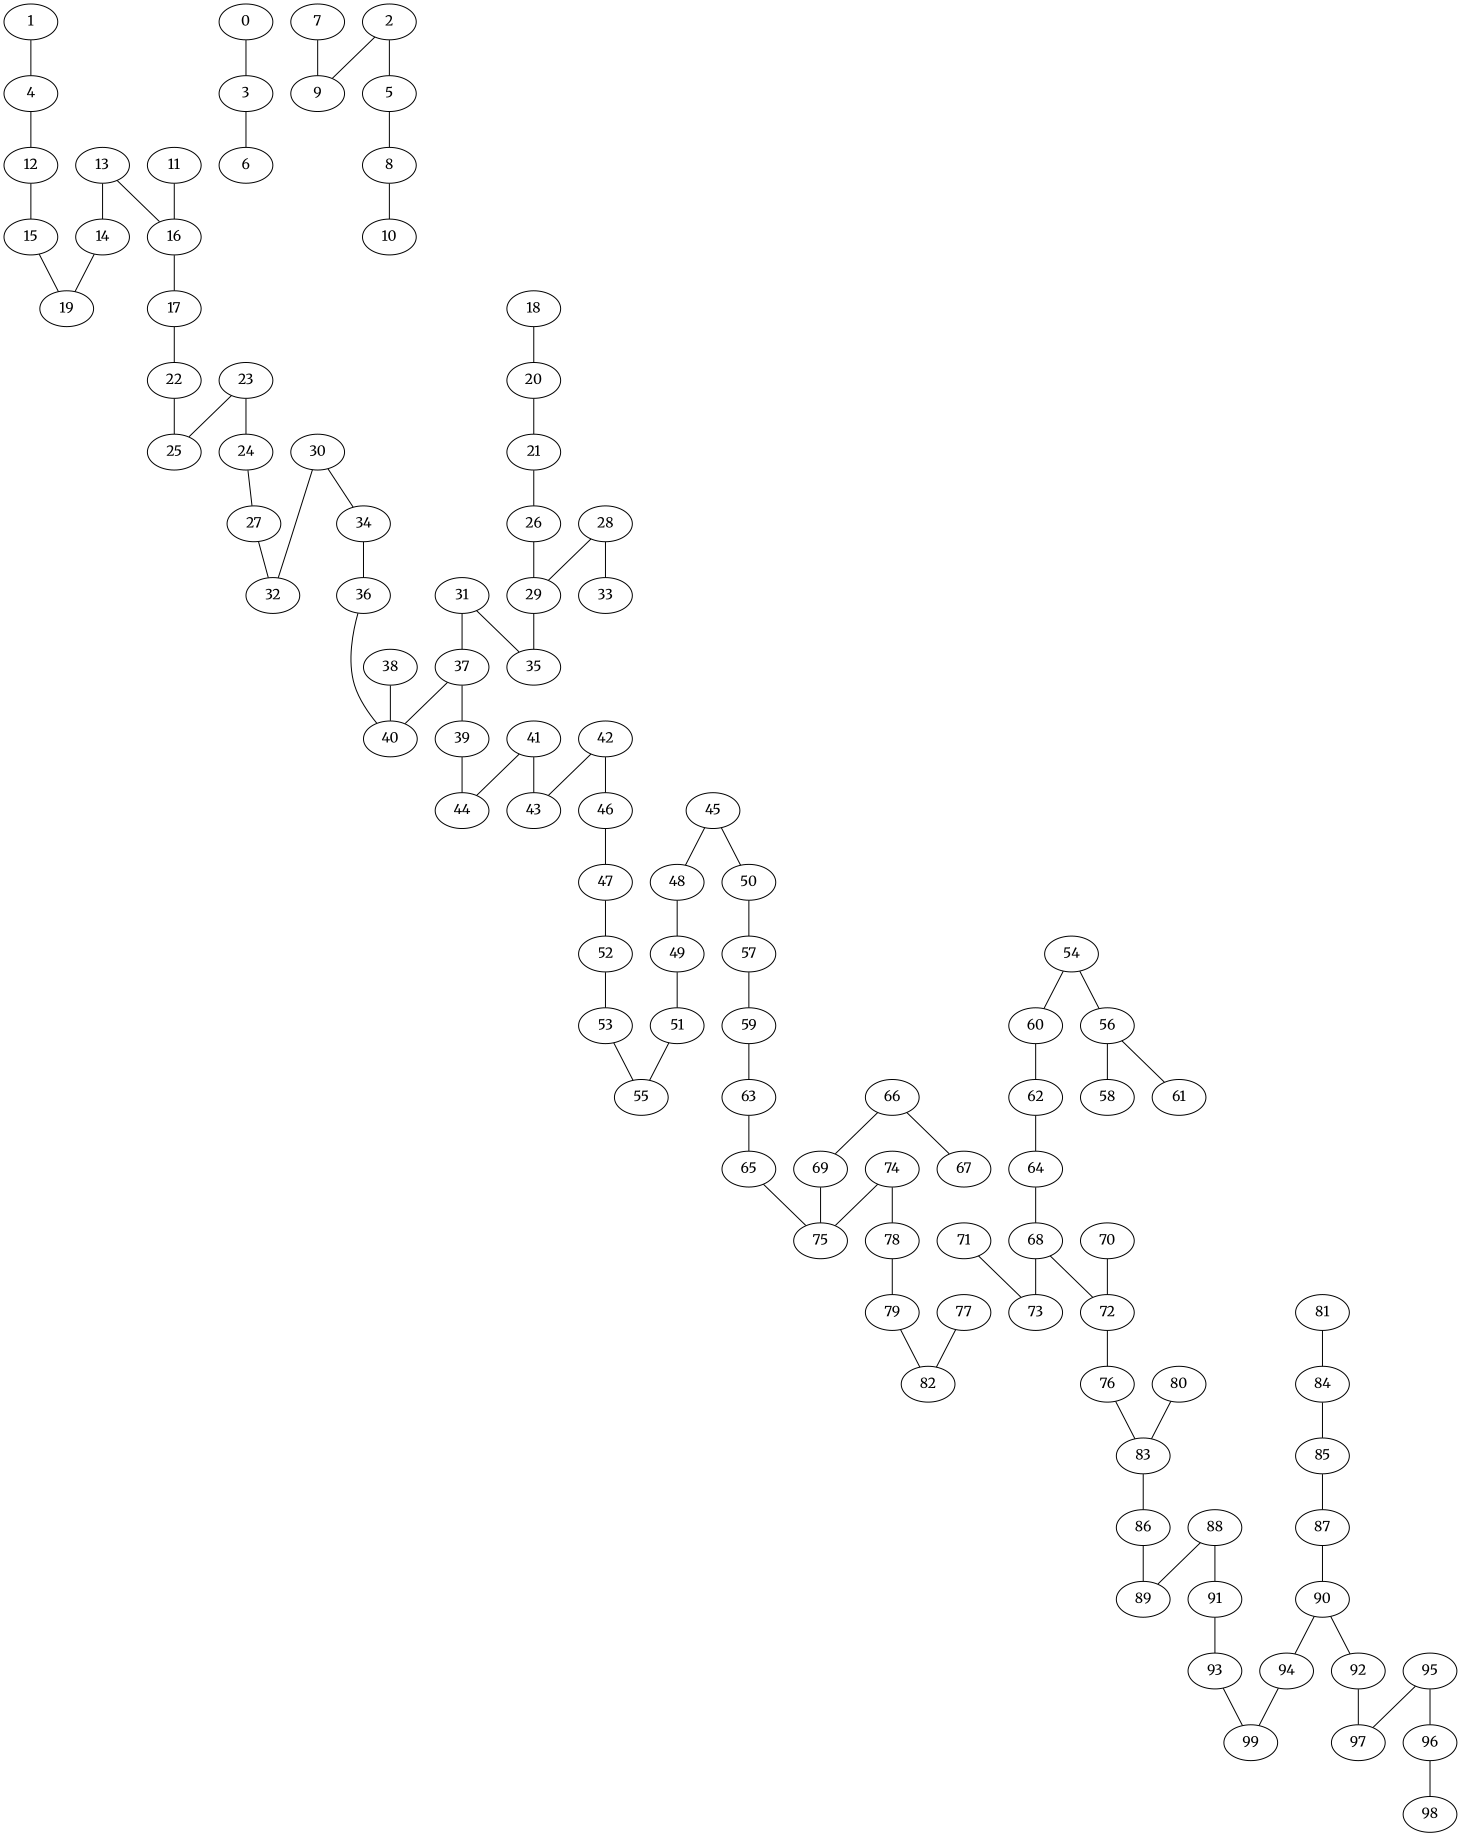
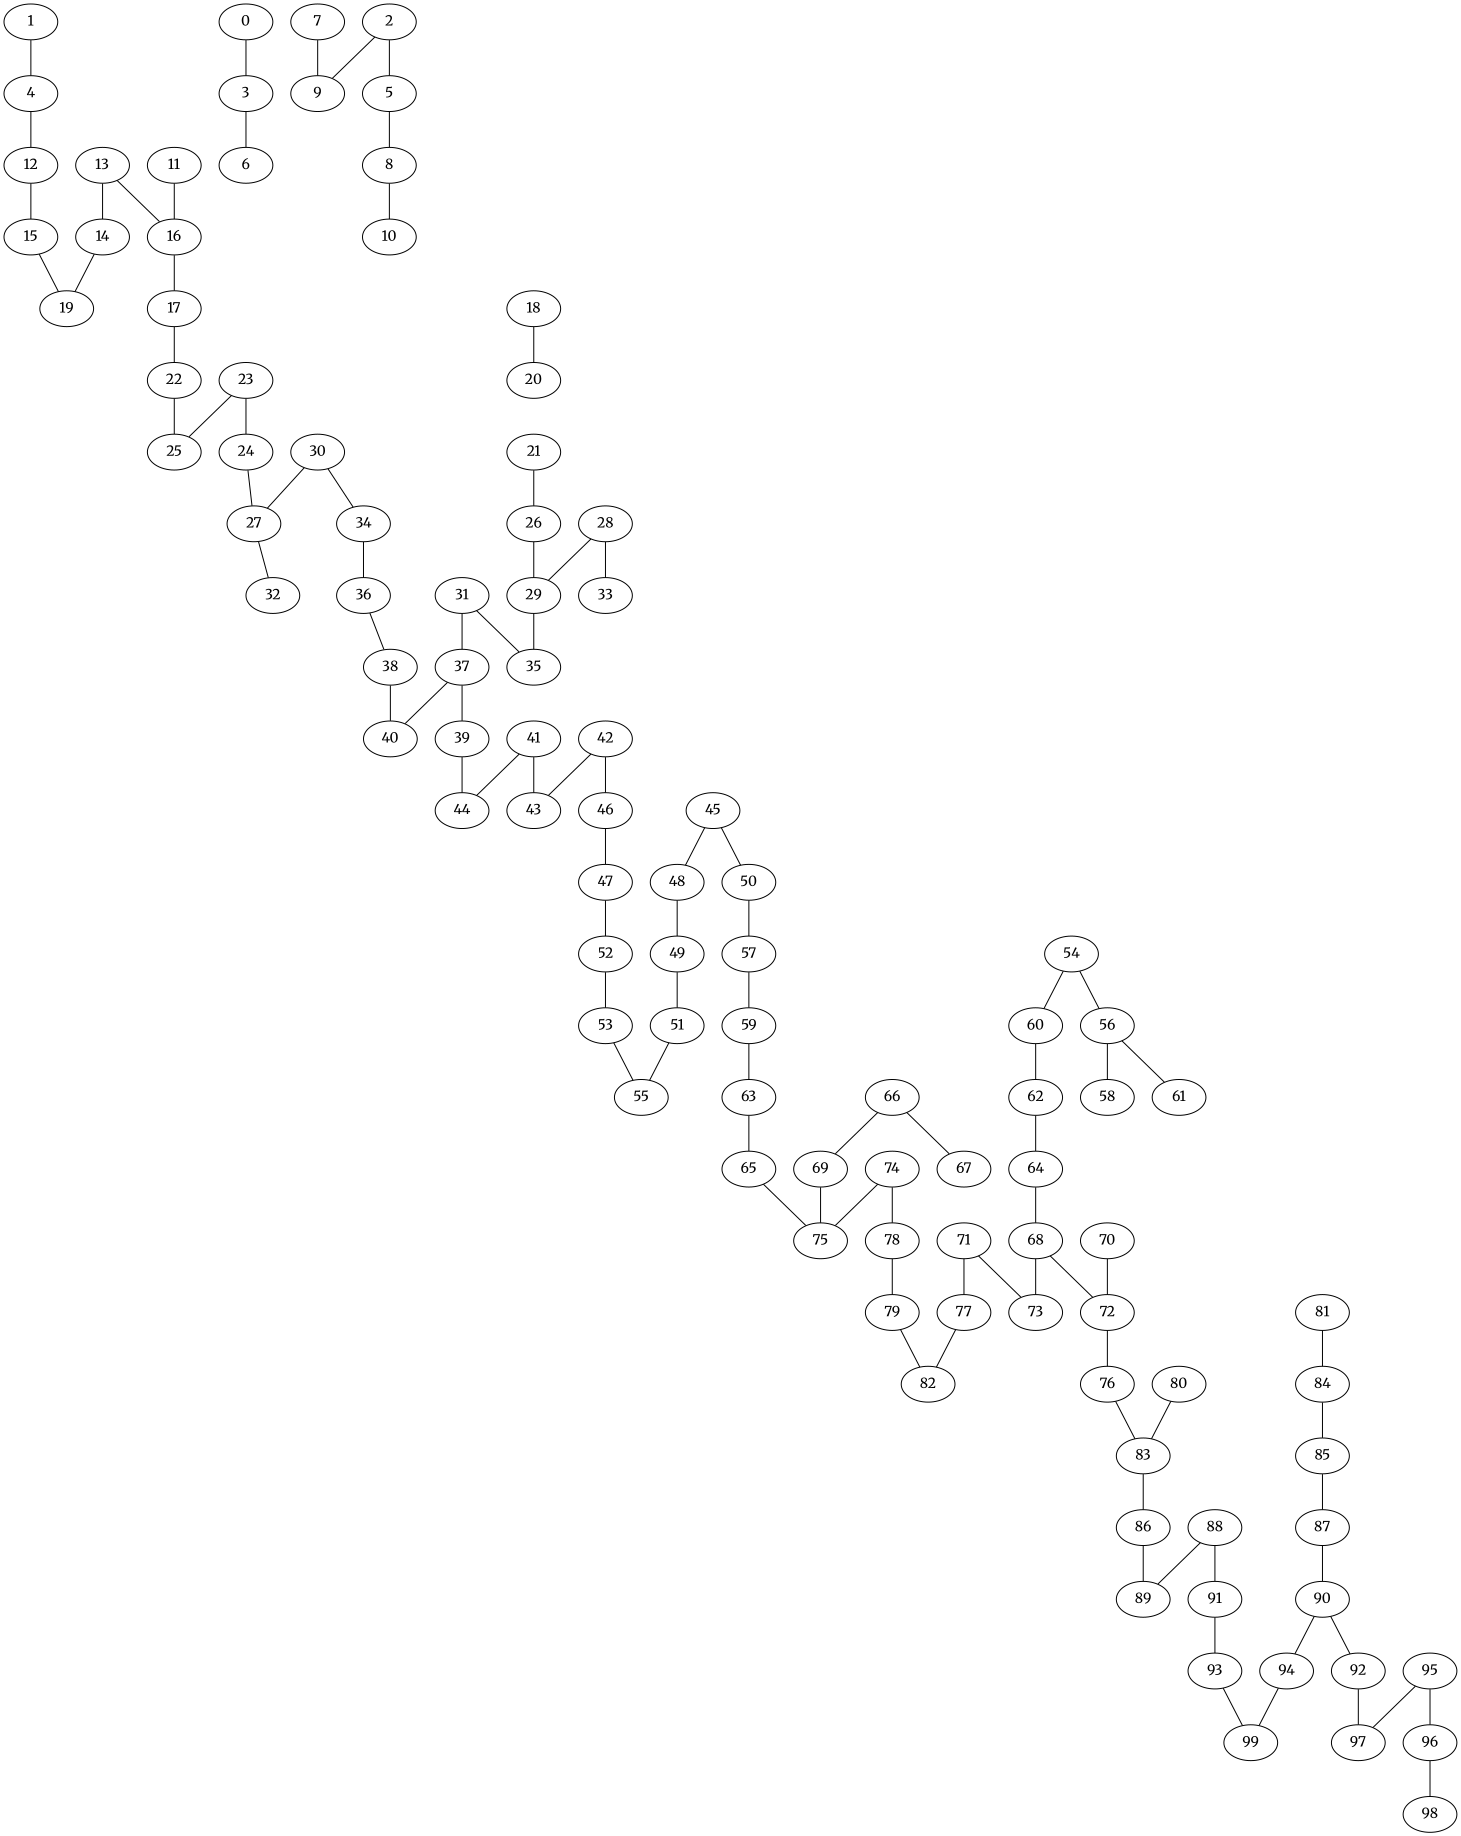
edge "20" -- "21": removed
edge "30" -- "32": now "30" -- "27"
edge "36" -- "40": now "36" -- "38"
edge "71" -- "77": added
